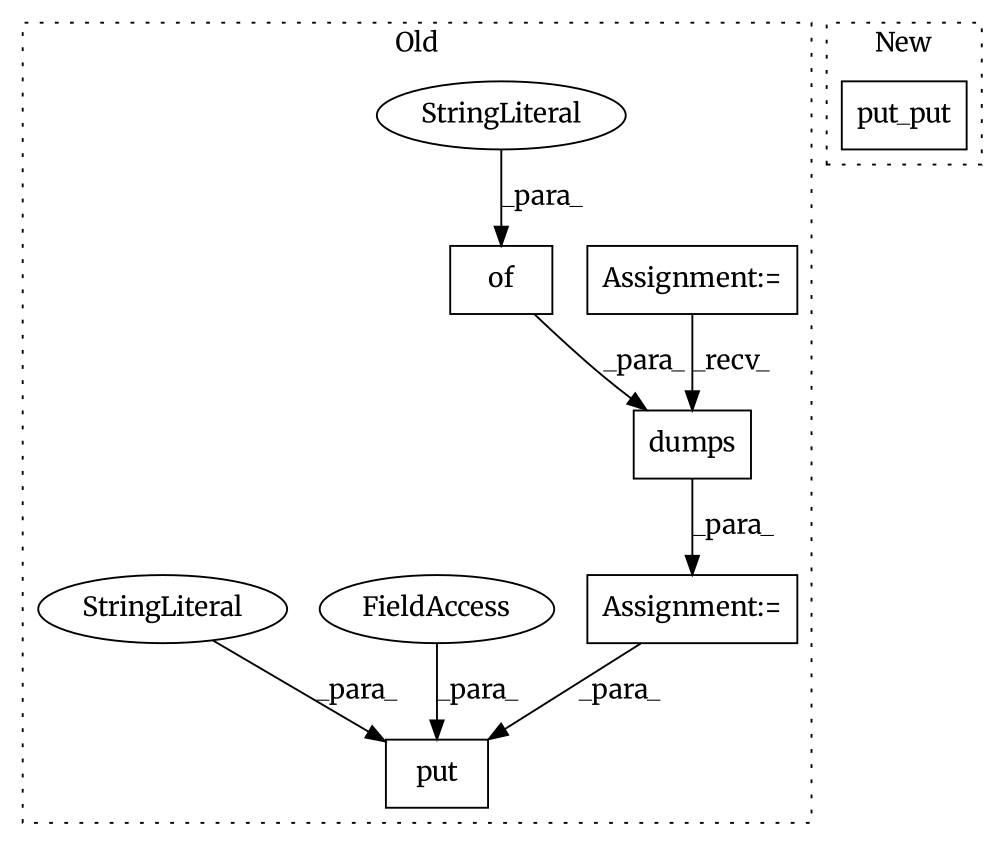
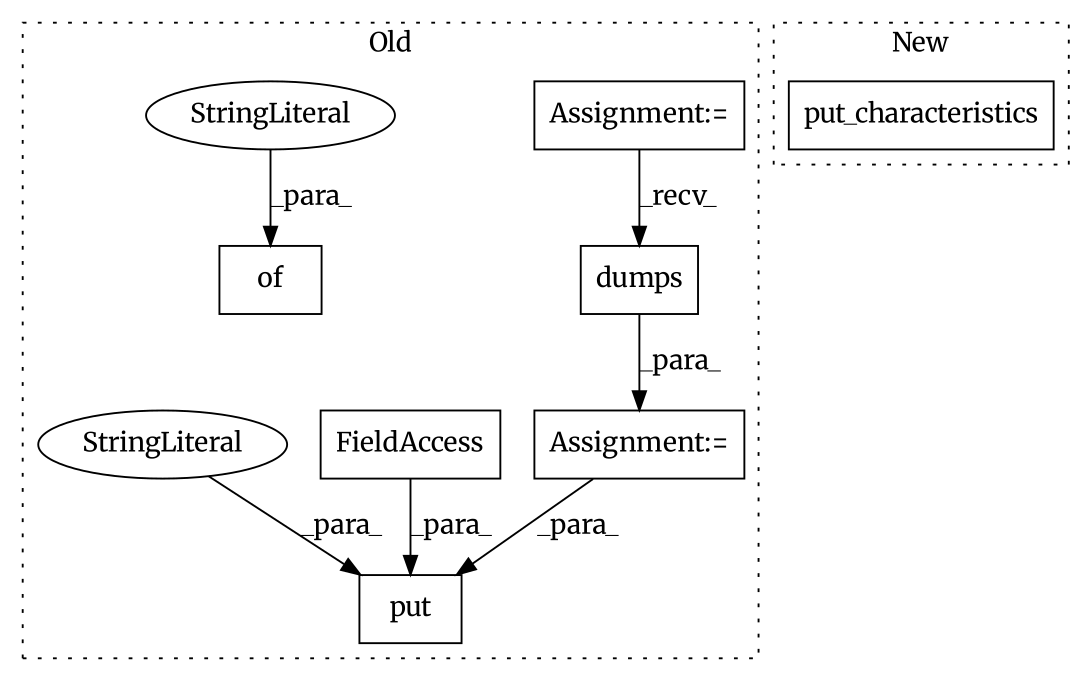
node "put_put": label "put_put" -> "put_characteristics"
edge "of" -> "dumps": removed, label "_para_"
node "FieldAccess": shape ellipse -> box
